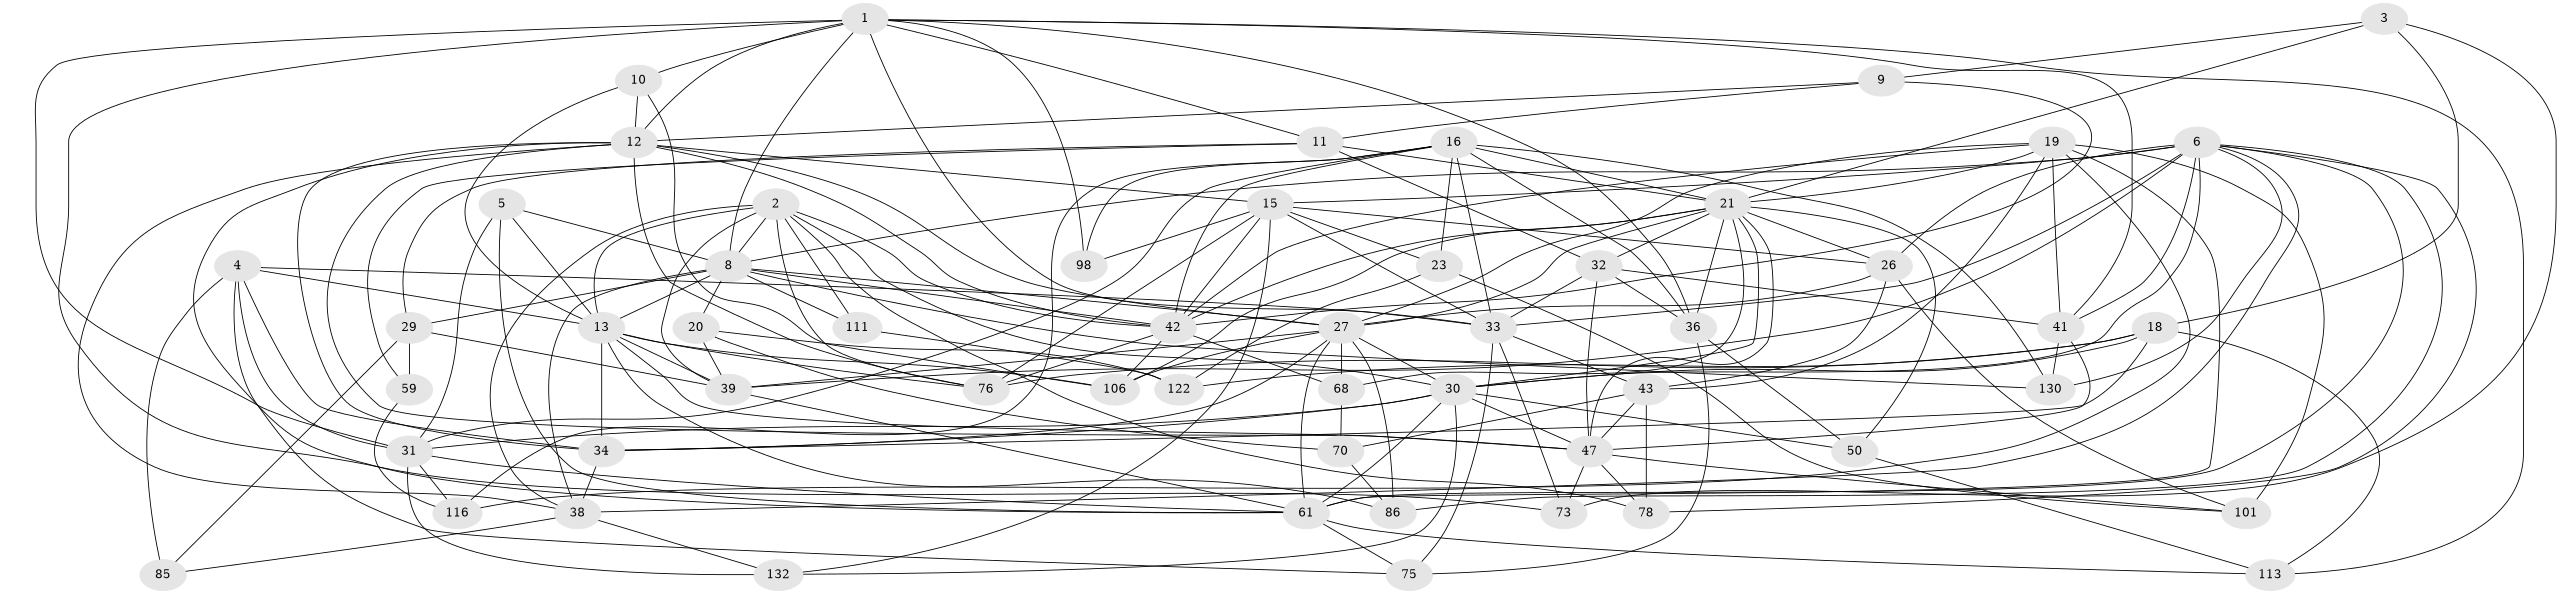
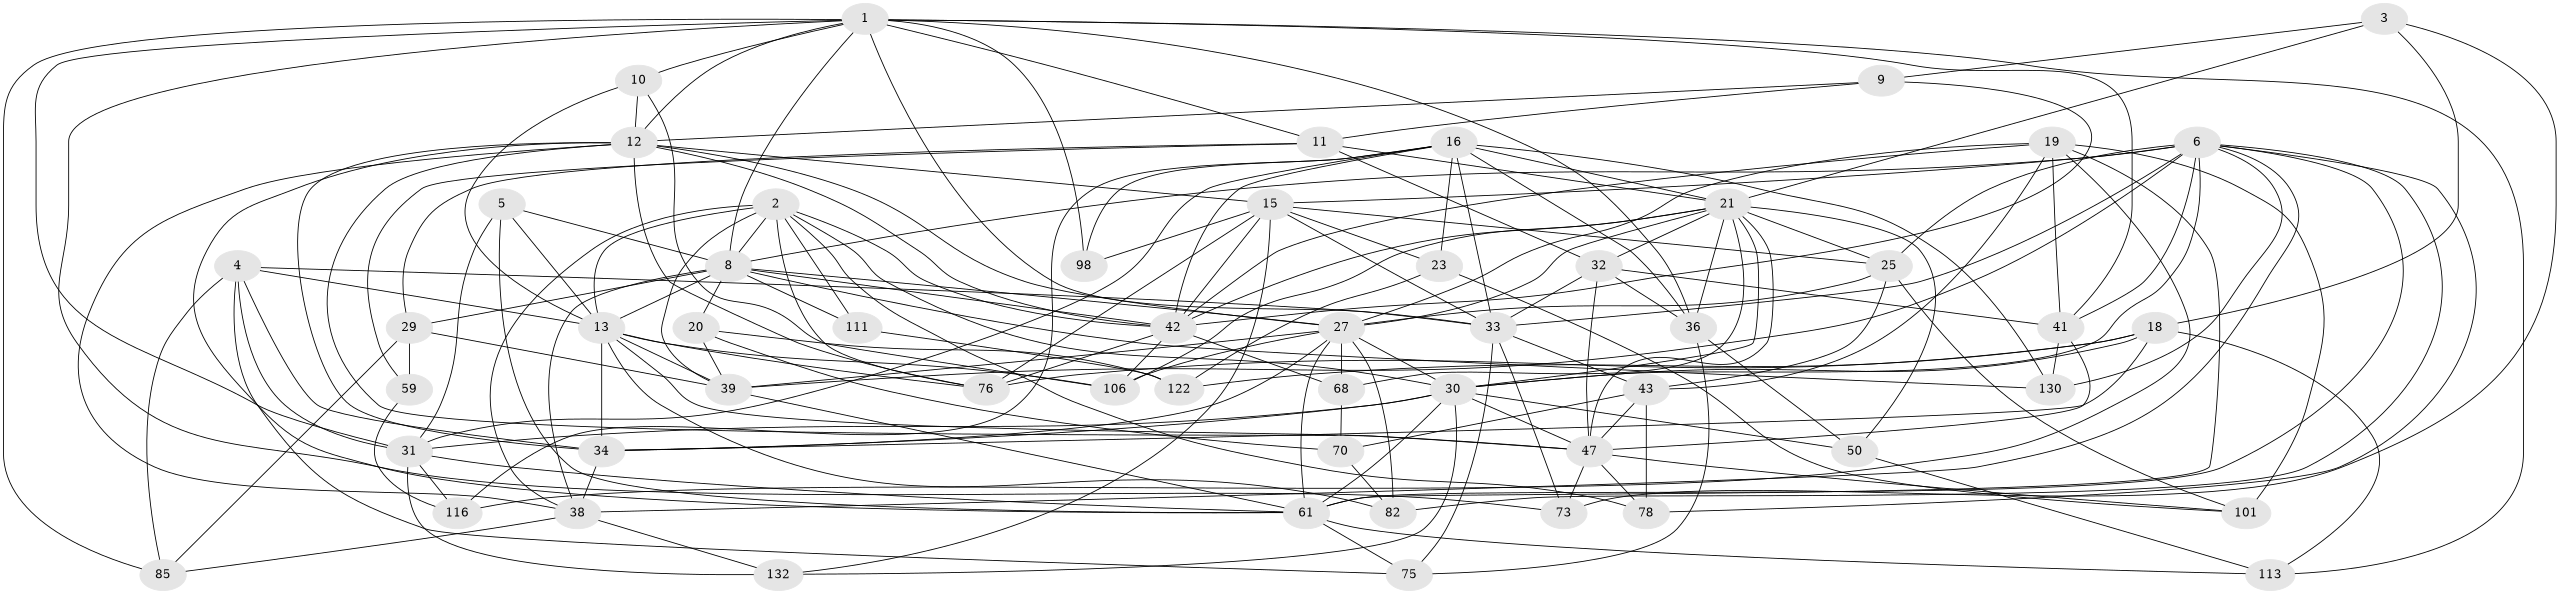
edge "1" -- "85": added
edge "19" -- "21": removed
node "26": label "26" -> "25"
node "86": label "86" -> "82"
